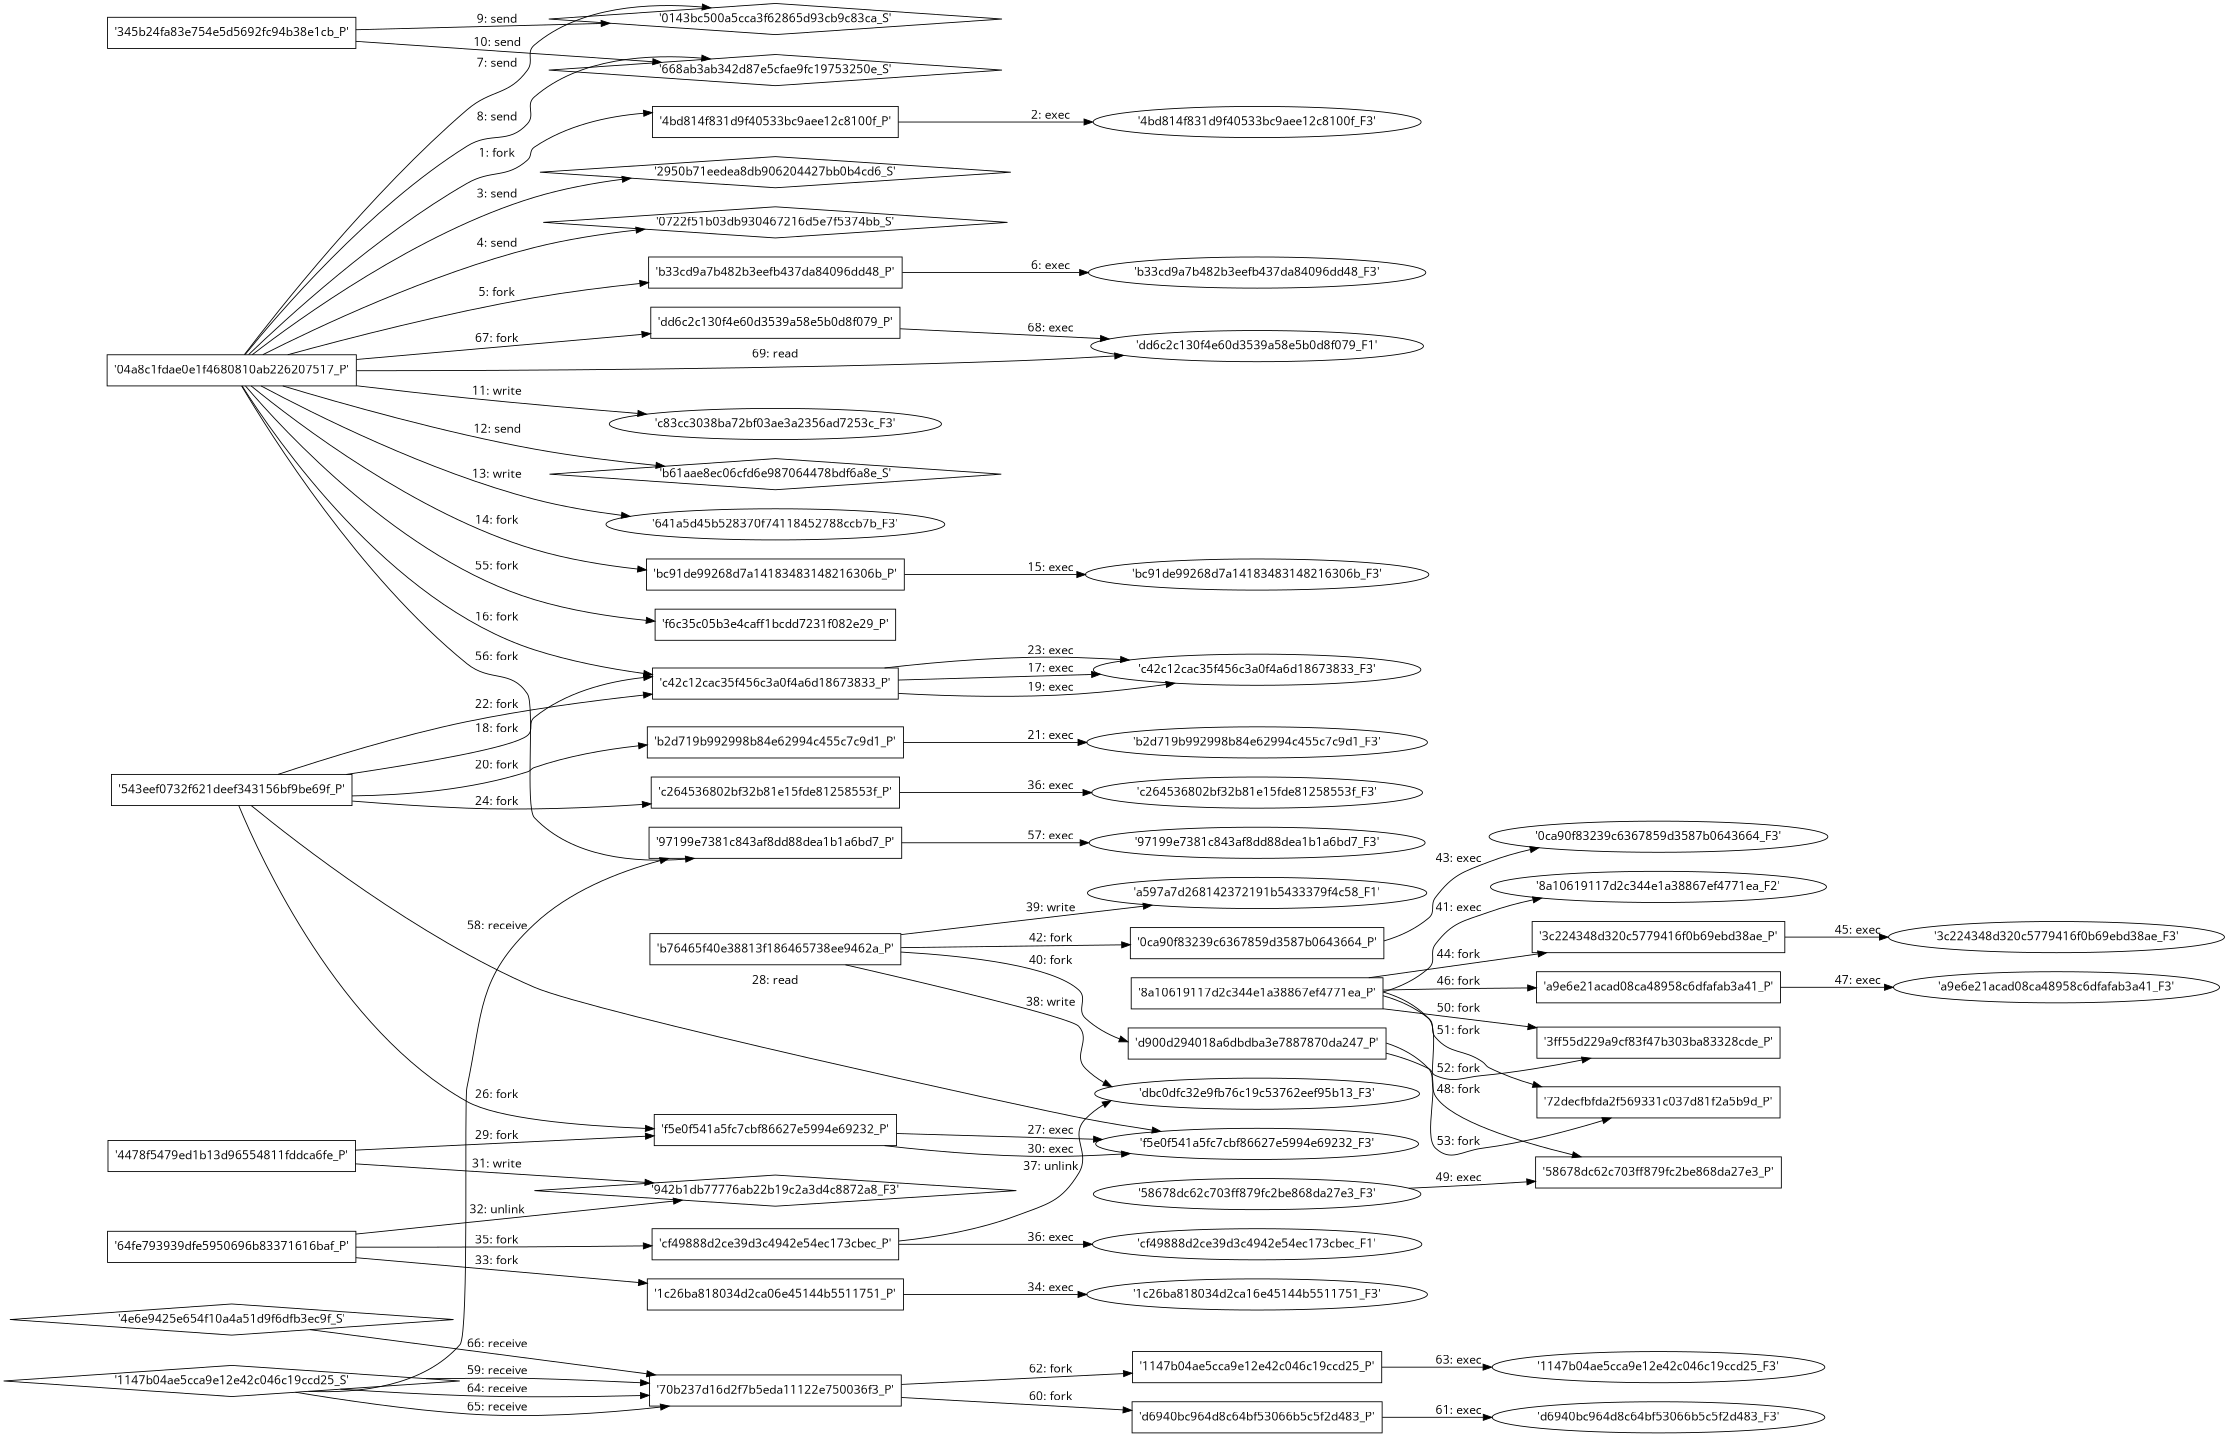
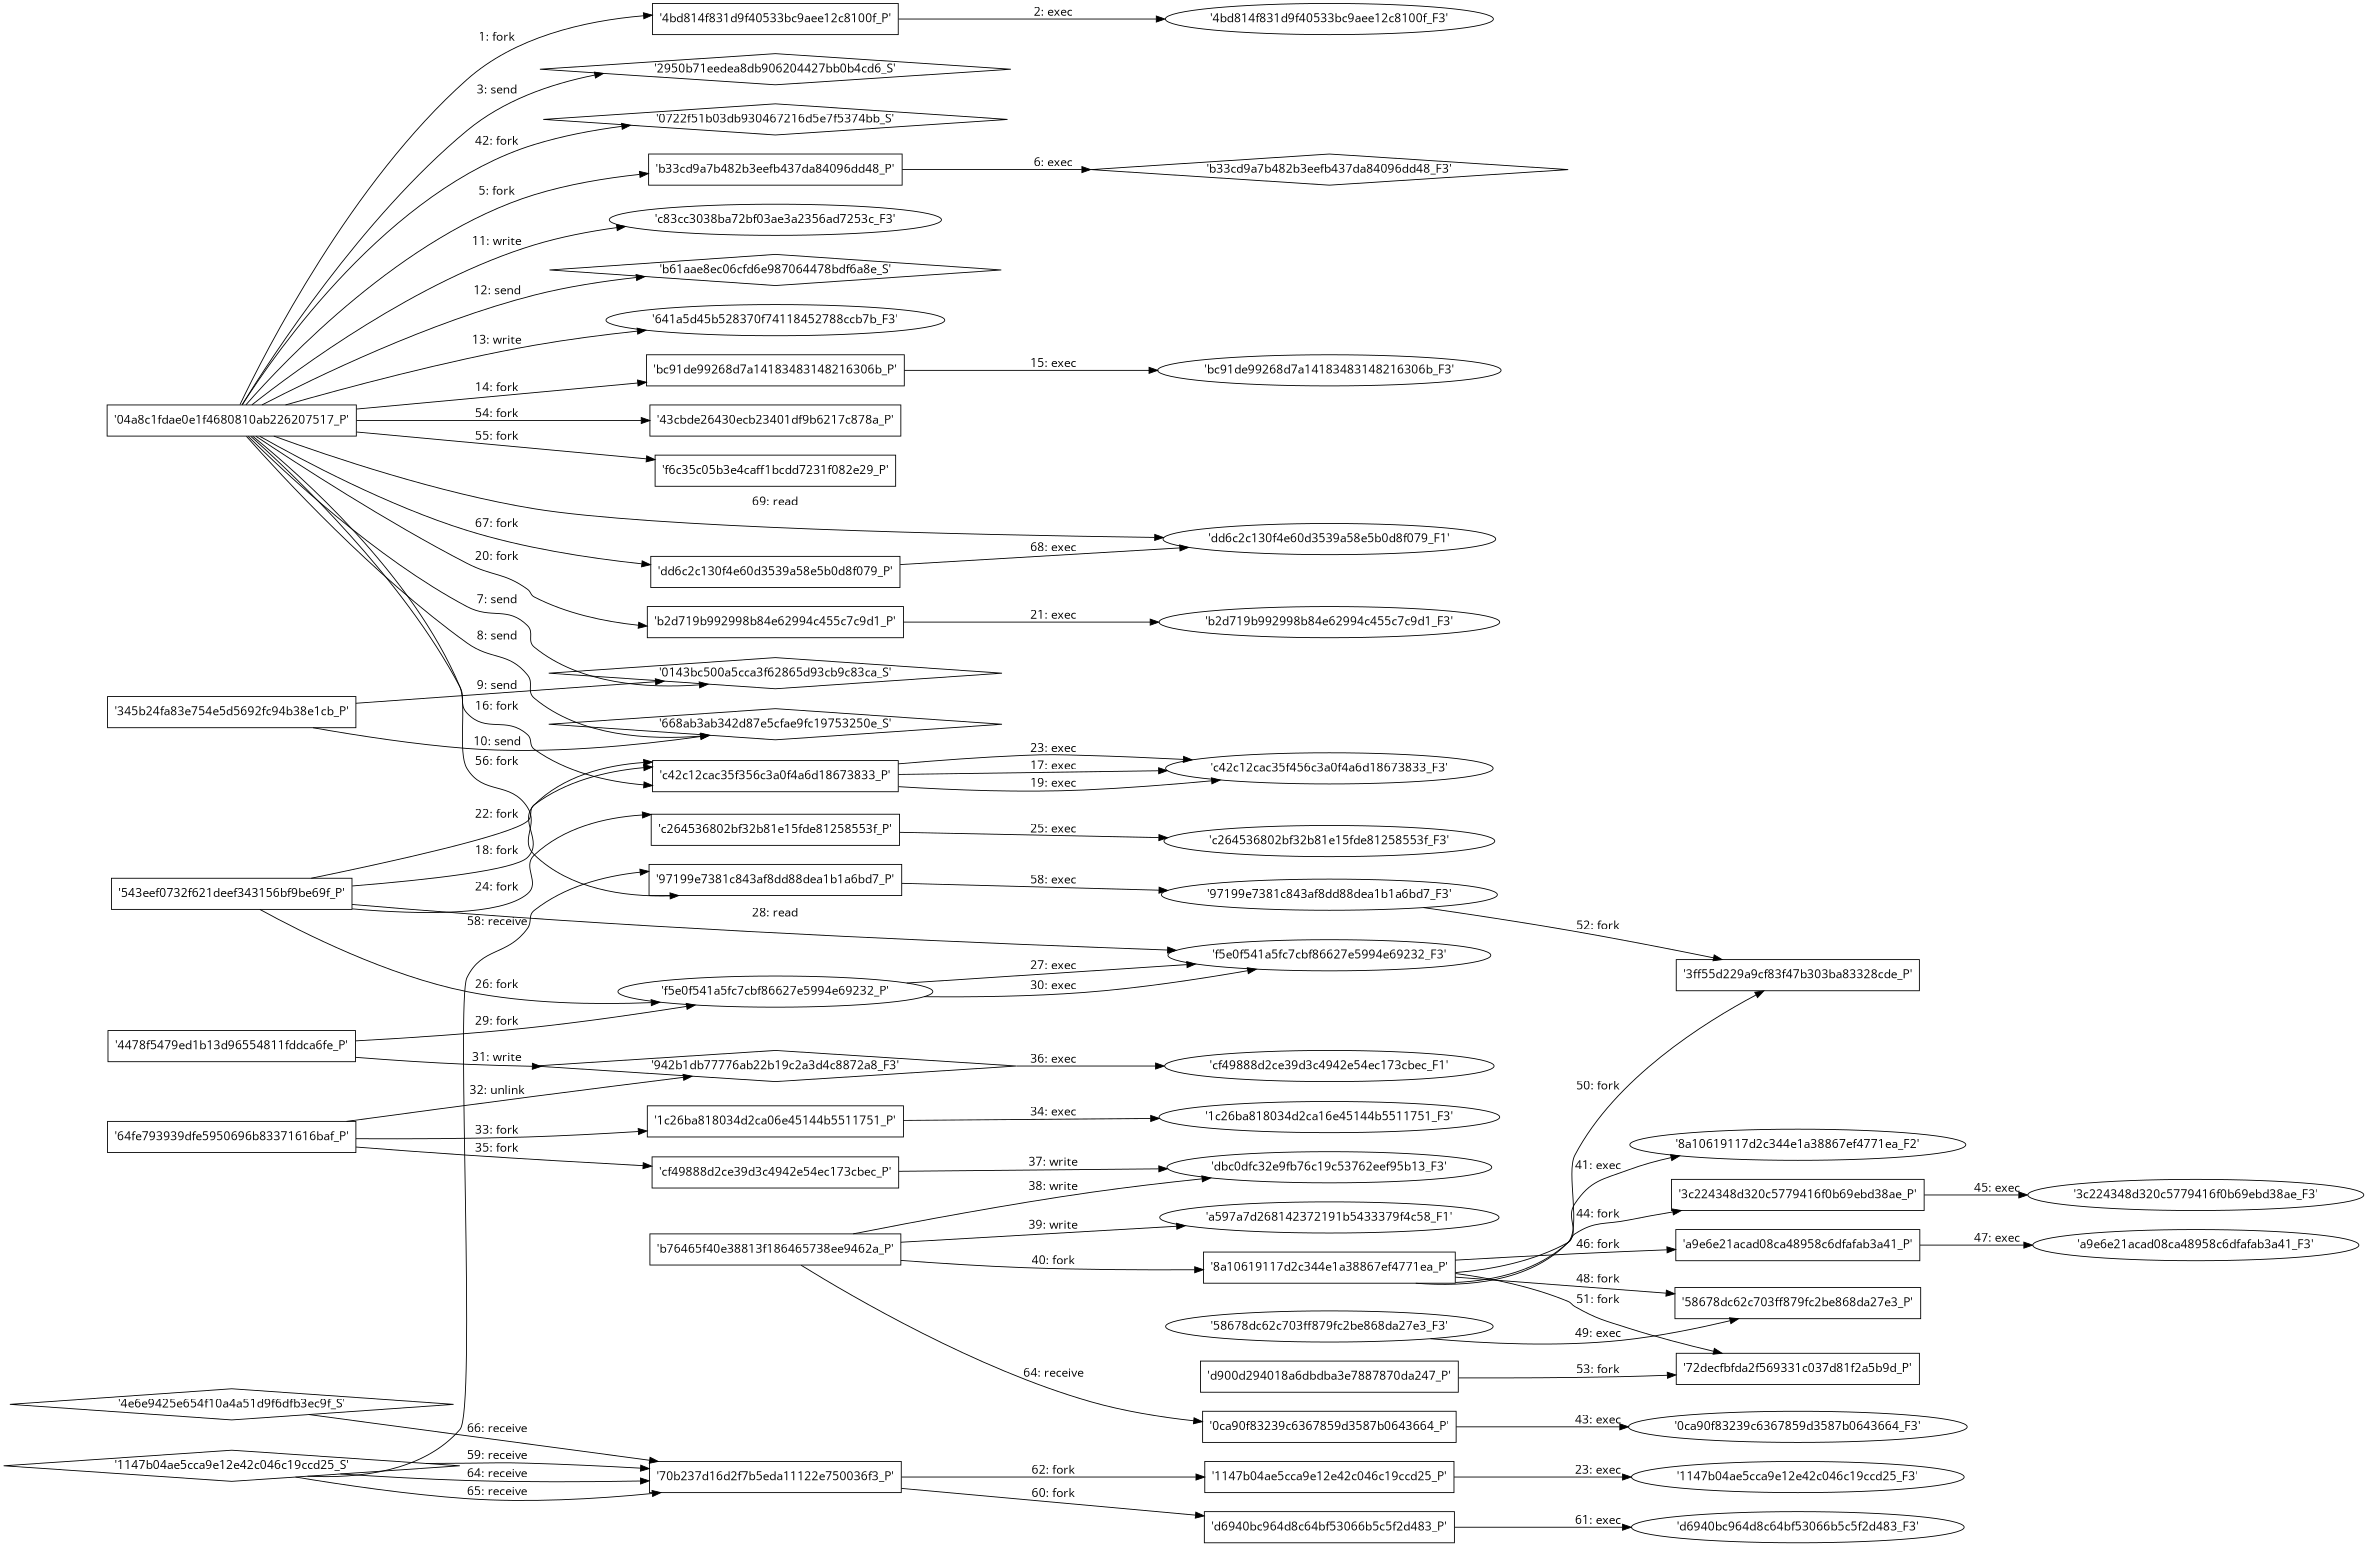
edge "'04a8c1fdae0e1f4680810ab226207517_P'" -> "'0722f51b03db930467216d5e7f5374bb_S'": label "4: send" -> "42: fork"
node "'b33cd9a7b482b3eefb437da84096dd48_F3'": shape ellipse -> diamond
node "'43cbde26430ecb23401df9b6217c878a_P'": added
node "'c42c12cac35f456c3a0f4a6d18673833_P'": label "'c42c12cac35f456c3a0f4a6d18673833_P'" -> "'c42c12cac35f356c3a0f4a6d18673833_P'"
edge "'543eef0732f621deef343156bf9be69f_P'" -> "'b2d719b992998b84e62994c455c7c9d1_P'": now "'04a8c1fdae0e1f4680810ab226207517_P'" -> "'b2d719b992998b84e62994c455c7c9d1_P'"
edge "'c264536802bf32b81e15fde81258553f_P'" -> "'c264536802bf32b81e15fde81258553f_F3'": label "36: exec" -> "25: exec"
edge "'97199e7381c843af8dd88dea1b1a6bd7_P'" -> "'97199e7381c843af8dd88dea1b1a6bd7_F3'": label "57: exec" -> "58: exec"
edge "'b76465f40e38813f186465738ee9462a_P'" -> "'0ca90f83239c6367859d3587b0643664_P'": label "42: fork" -> "64: receive"
edge "'b76465f40e38813f186465738ee9462a_P'" -> "'d900d294018a6dbdba3e7887870da247_P'": now "'b76465f40e38813f186465738ee9462a_P'" -> "'8a10619117d2c344e1a38867ef4771ea_P'"
edge "'d900d294018a6dbdba3e7887870da247_P'" -> "'3ff55d229a9cf83f47b303ba83328cde_P'": now "'97199e7381c843af8dd88dea1b1a6bd7_F3'" -> "'3ff55d229a9cf83f47b303ba83328cde_P'"
node "'f5e0f541a5fc7cbf86627e5994e69232_P'": shape box -> ellipse
edge "'cf49888d2ce39d3c4942e54ec173cbec_P'" -> "'dbc0dfc32e9fb76c19c53762eef95b13_F3'": label "37: unlink" -> "37: write"
edge "'cf49888d2ce39d3c4942e54ec173cbec_P'" -> "'cf49888d2ce39d3c4942e54ec173cbec_F1'": now "'942b1db77776ab22b19c2a3d4c8872a8_F3'" -> "'cf49888d2ce39d3c4942e54ec173cbec_F1'"
edge "'1147b04ae5cca9e12e42c046c19ccd25_P'" -> "'1147b04ae5cca9e12e42c046c19ccd25_F3'": label "63: exec" -> "23: exec"
